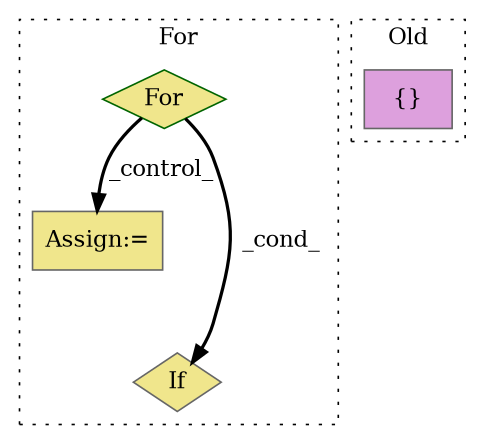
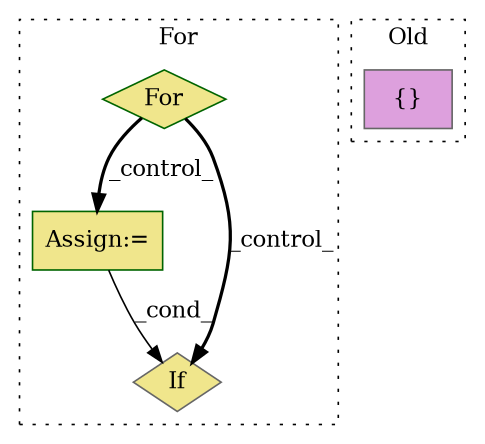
node "Assign:=": color gray40 -> darkgreen
edge "For" -> "If": label "_cond_" -> "_control_"
edge "Assign:=" -> "If": added, label "_cond_"
